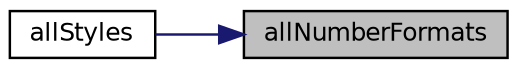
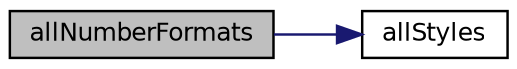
edge "allStyles" -> "allNumberFormats": reversed
